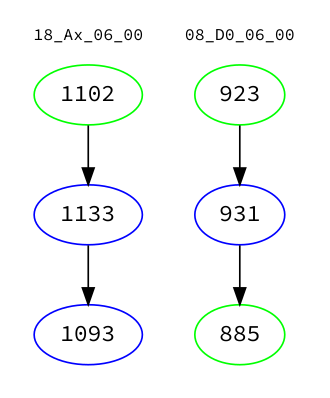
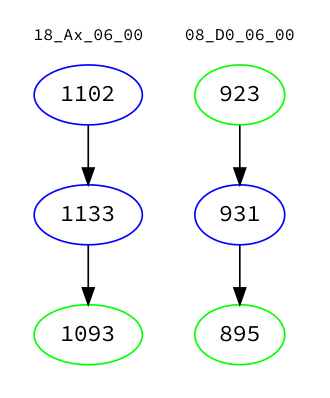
node "1102": color green -> blue
node "1093": color blue -> green
node "885": label "885" -> "895"
